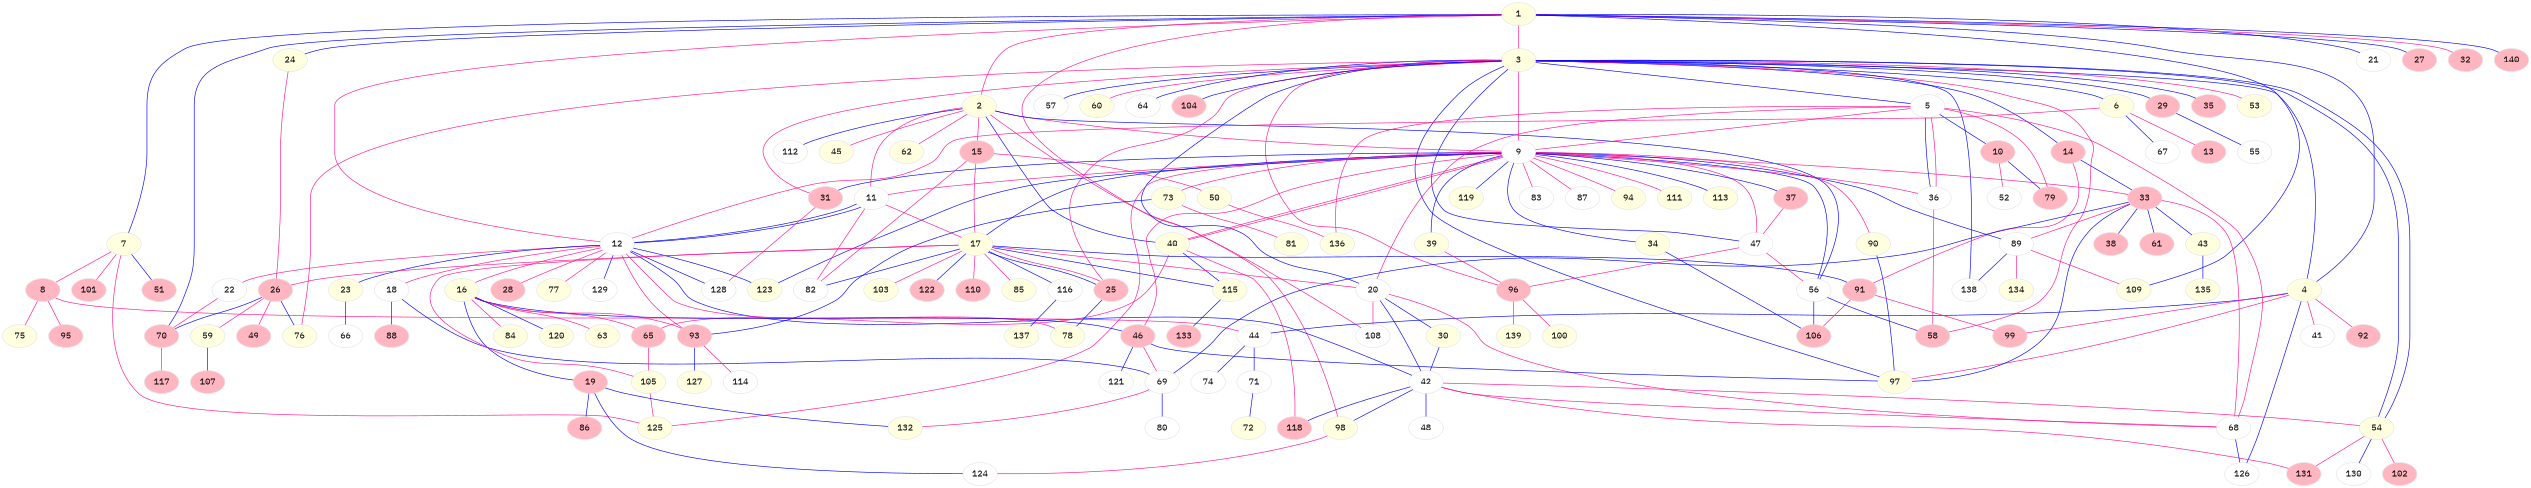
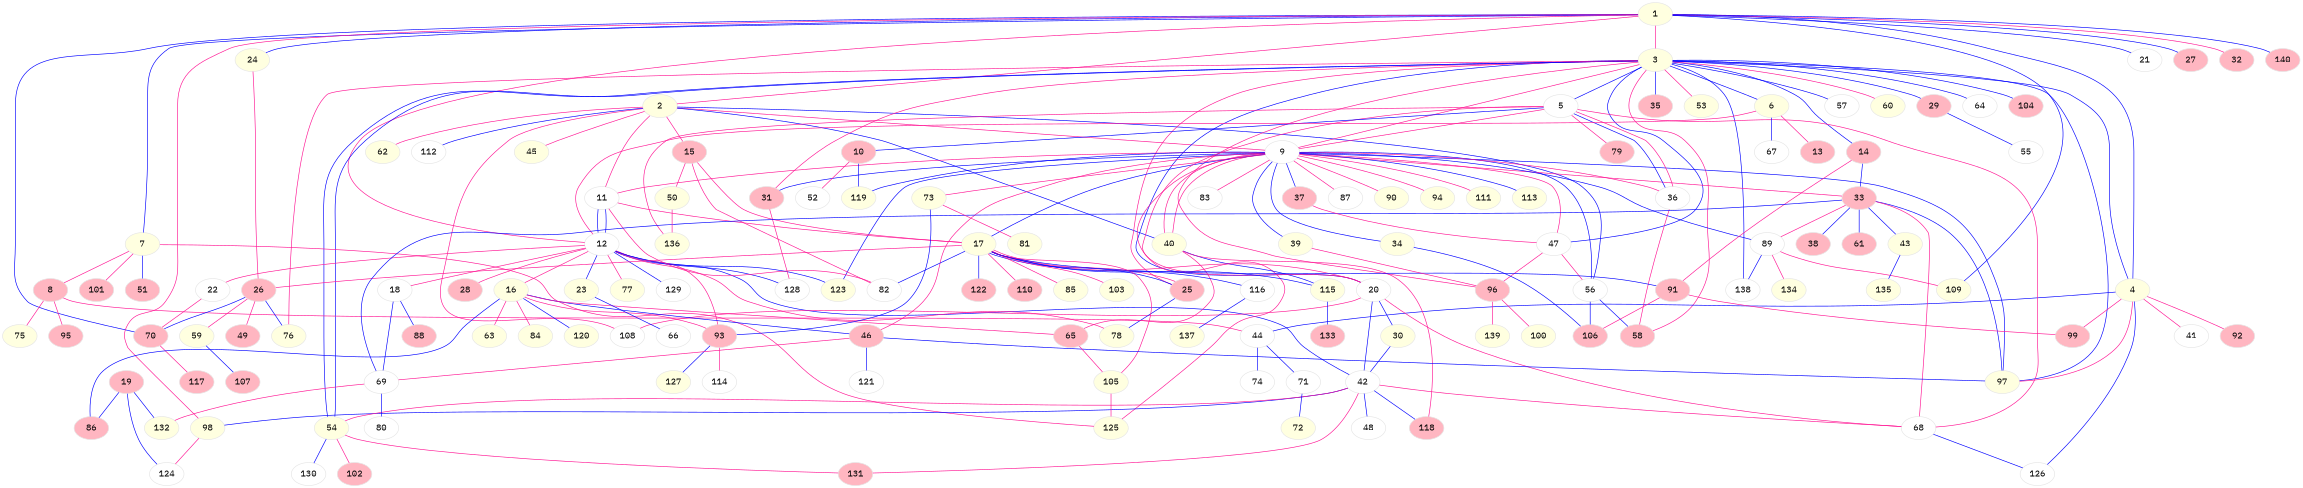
edge "10" -- "79": now "10" -- "119"
edge "90" -- "97": now "9" -- "97"
edge "16" -- "19": now "16" -- "86"
